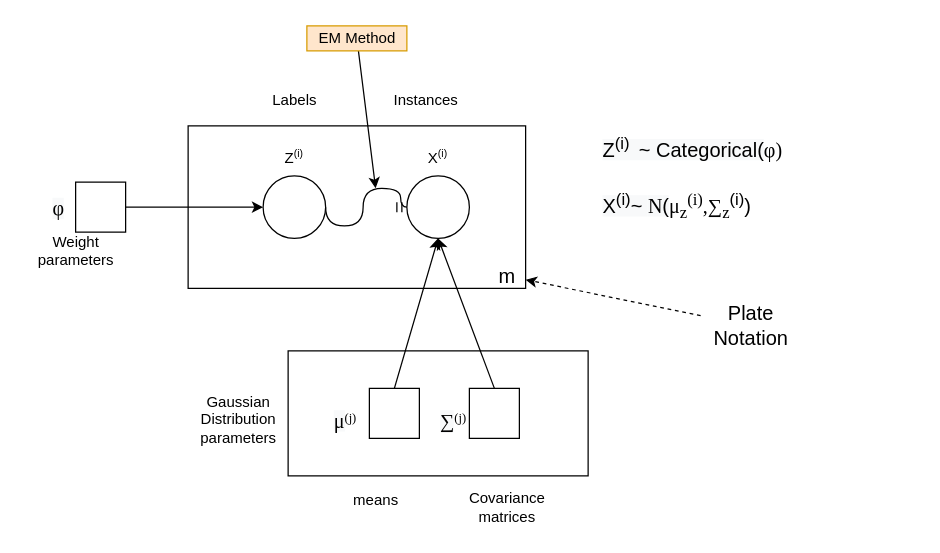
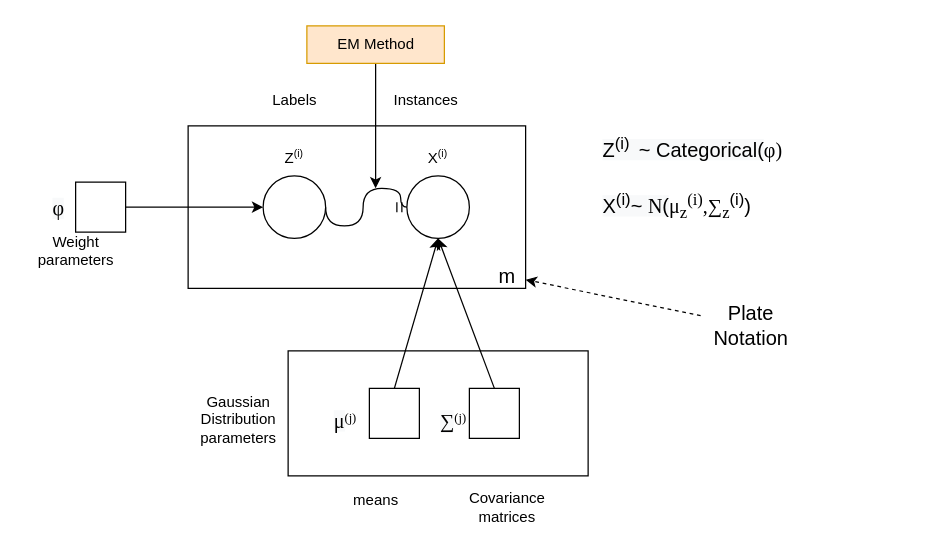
node "EM Method": size 100x25 -> 138x38
